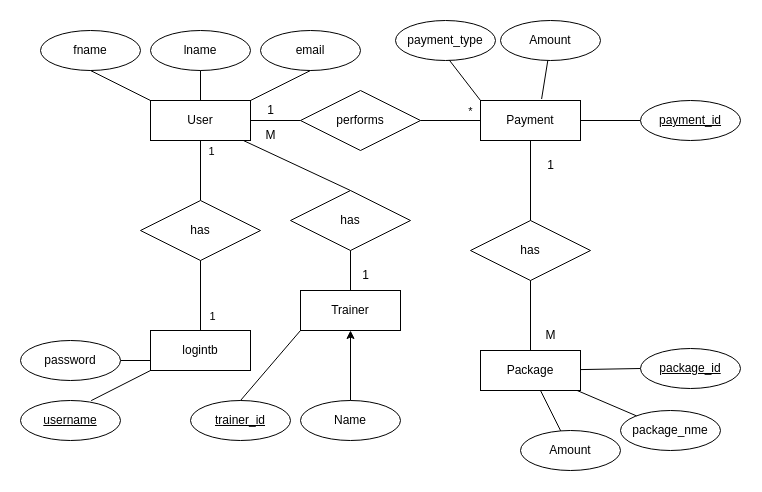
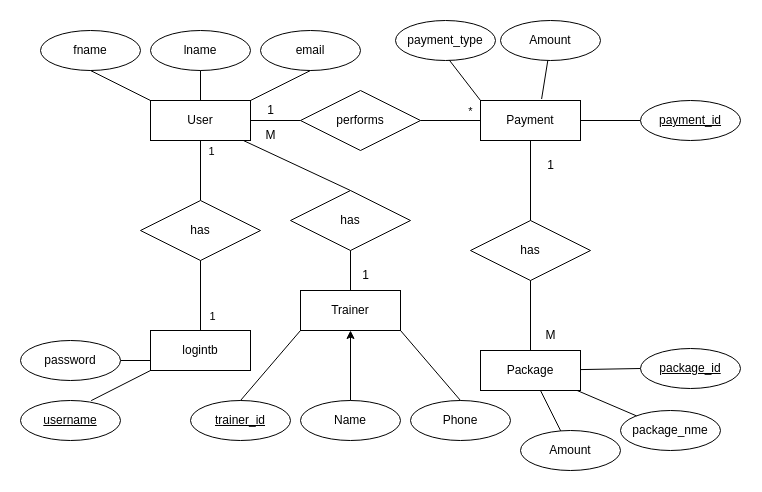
edge "Trainer" -- "Phone": added
node "Phone": added
